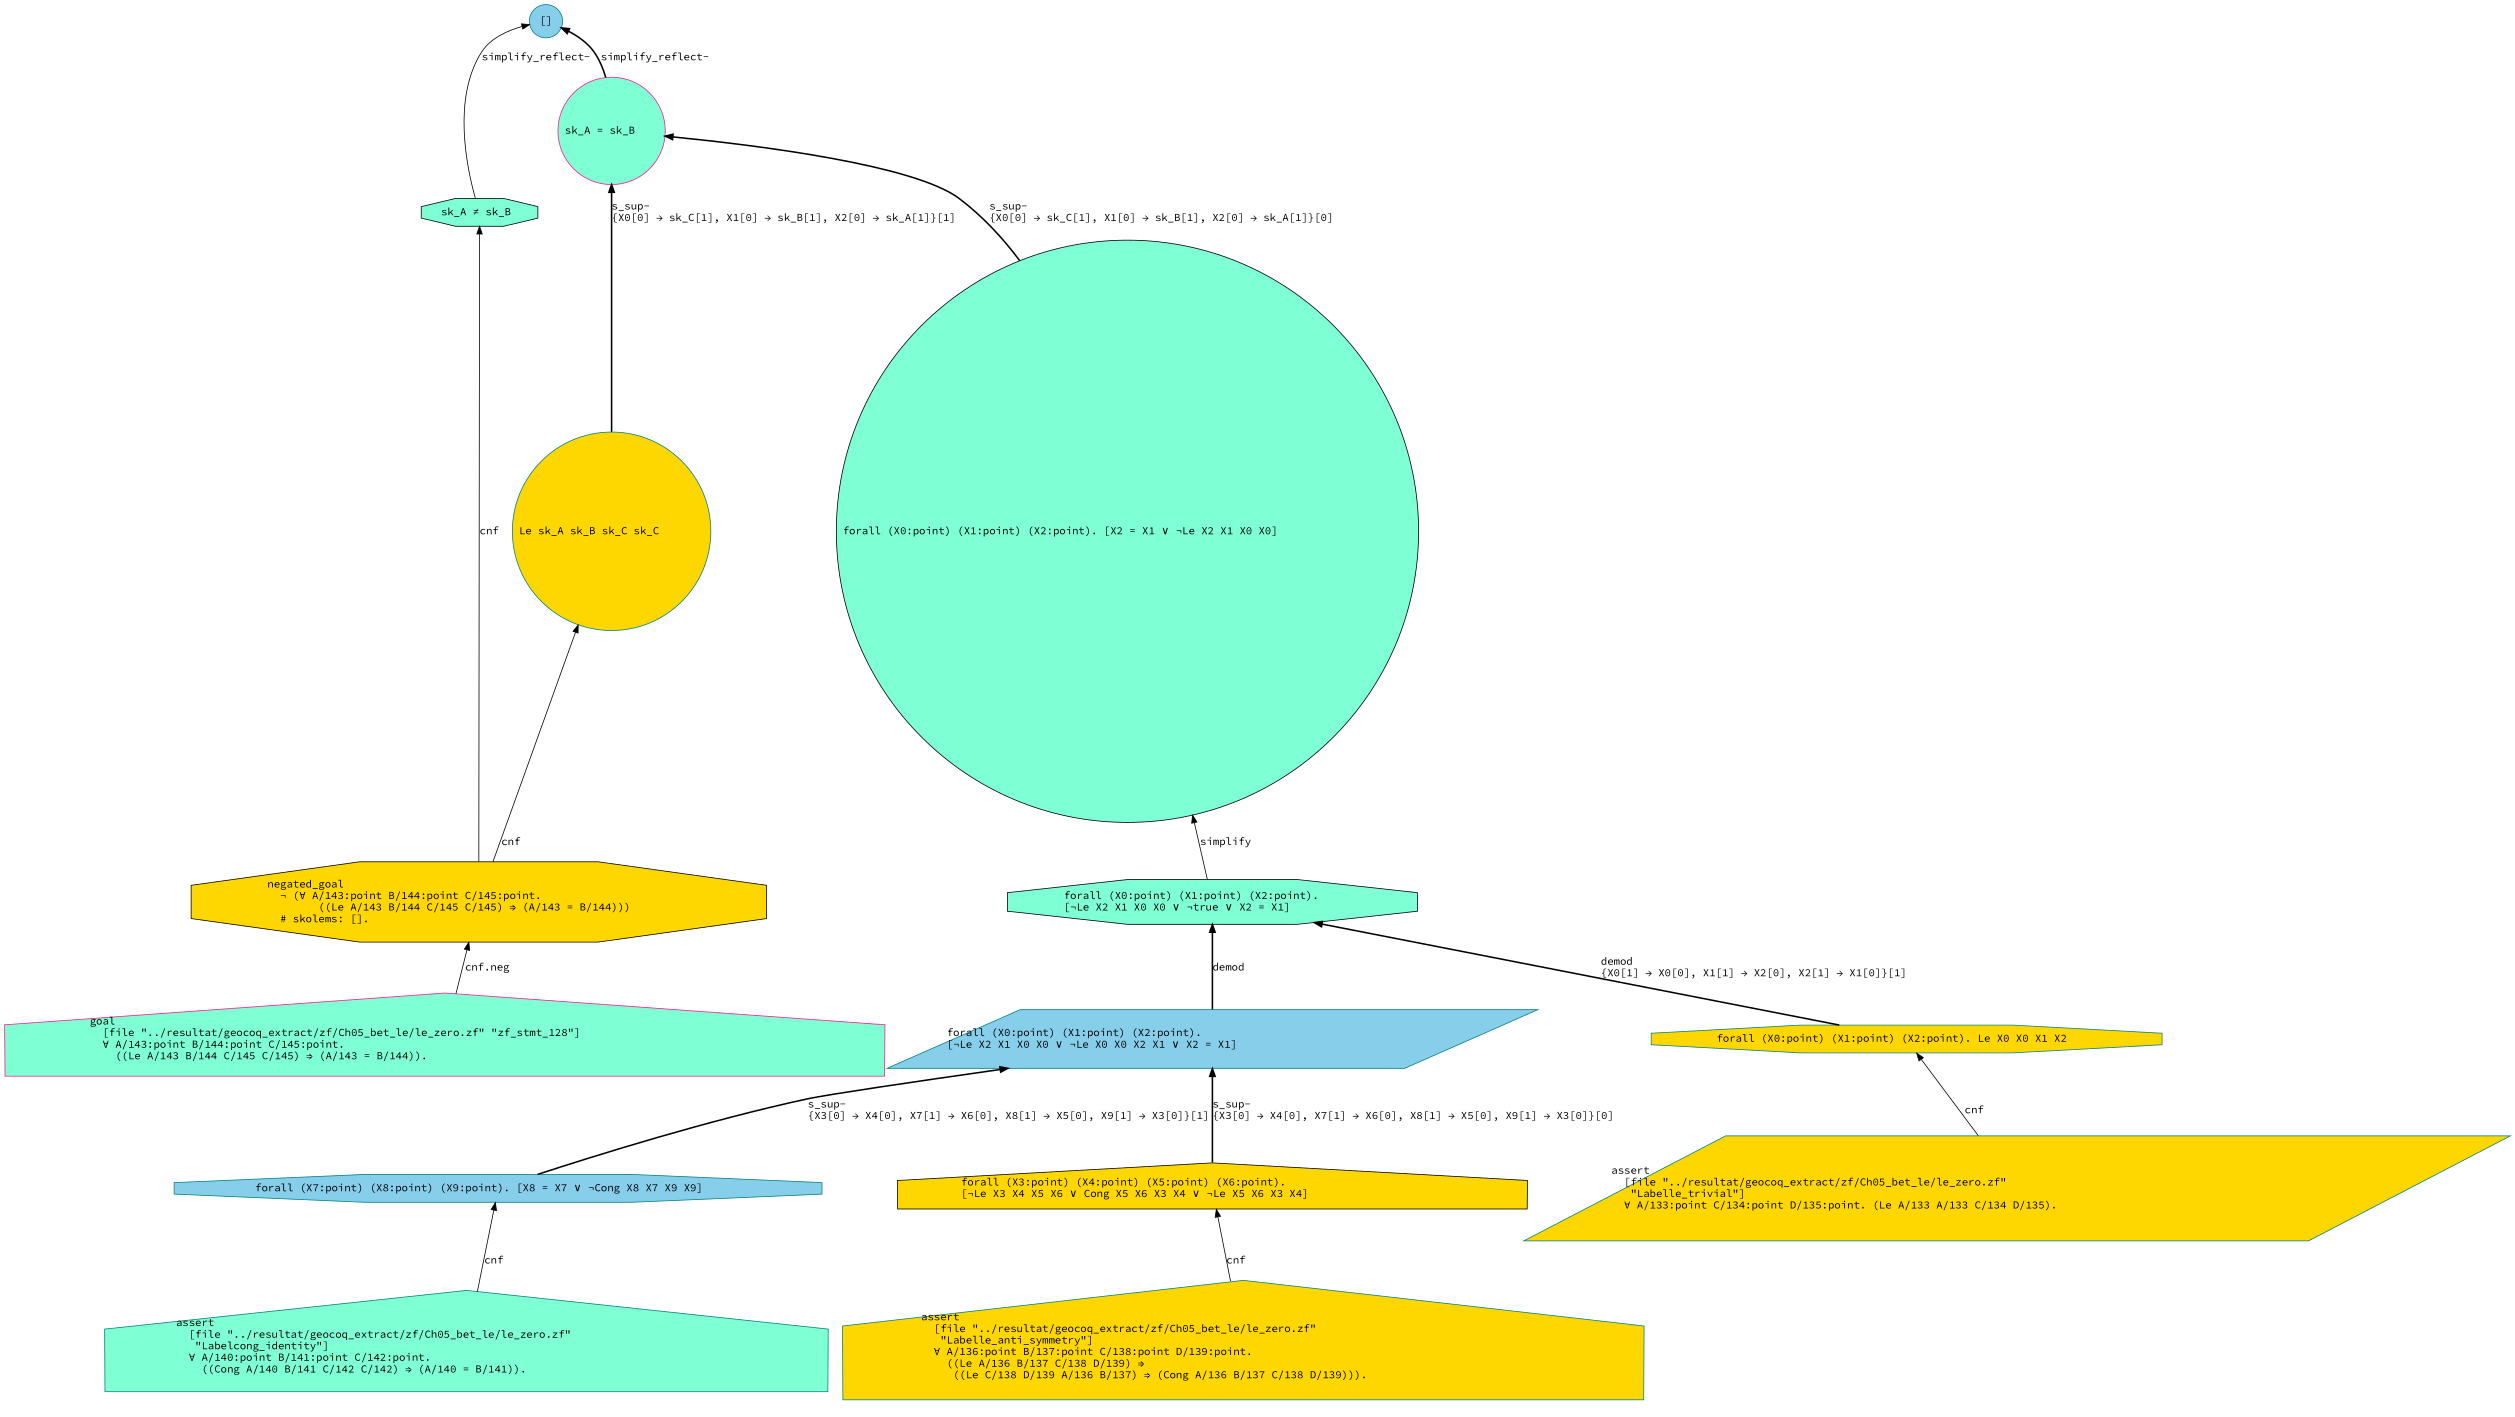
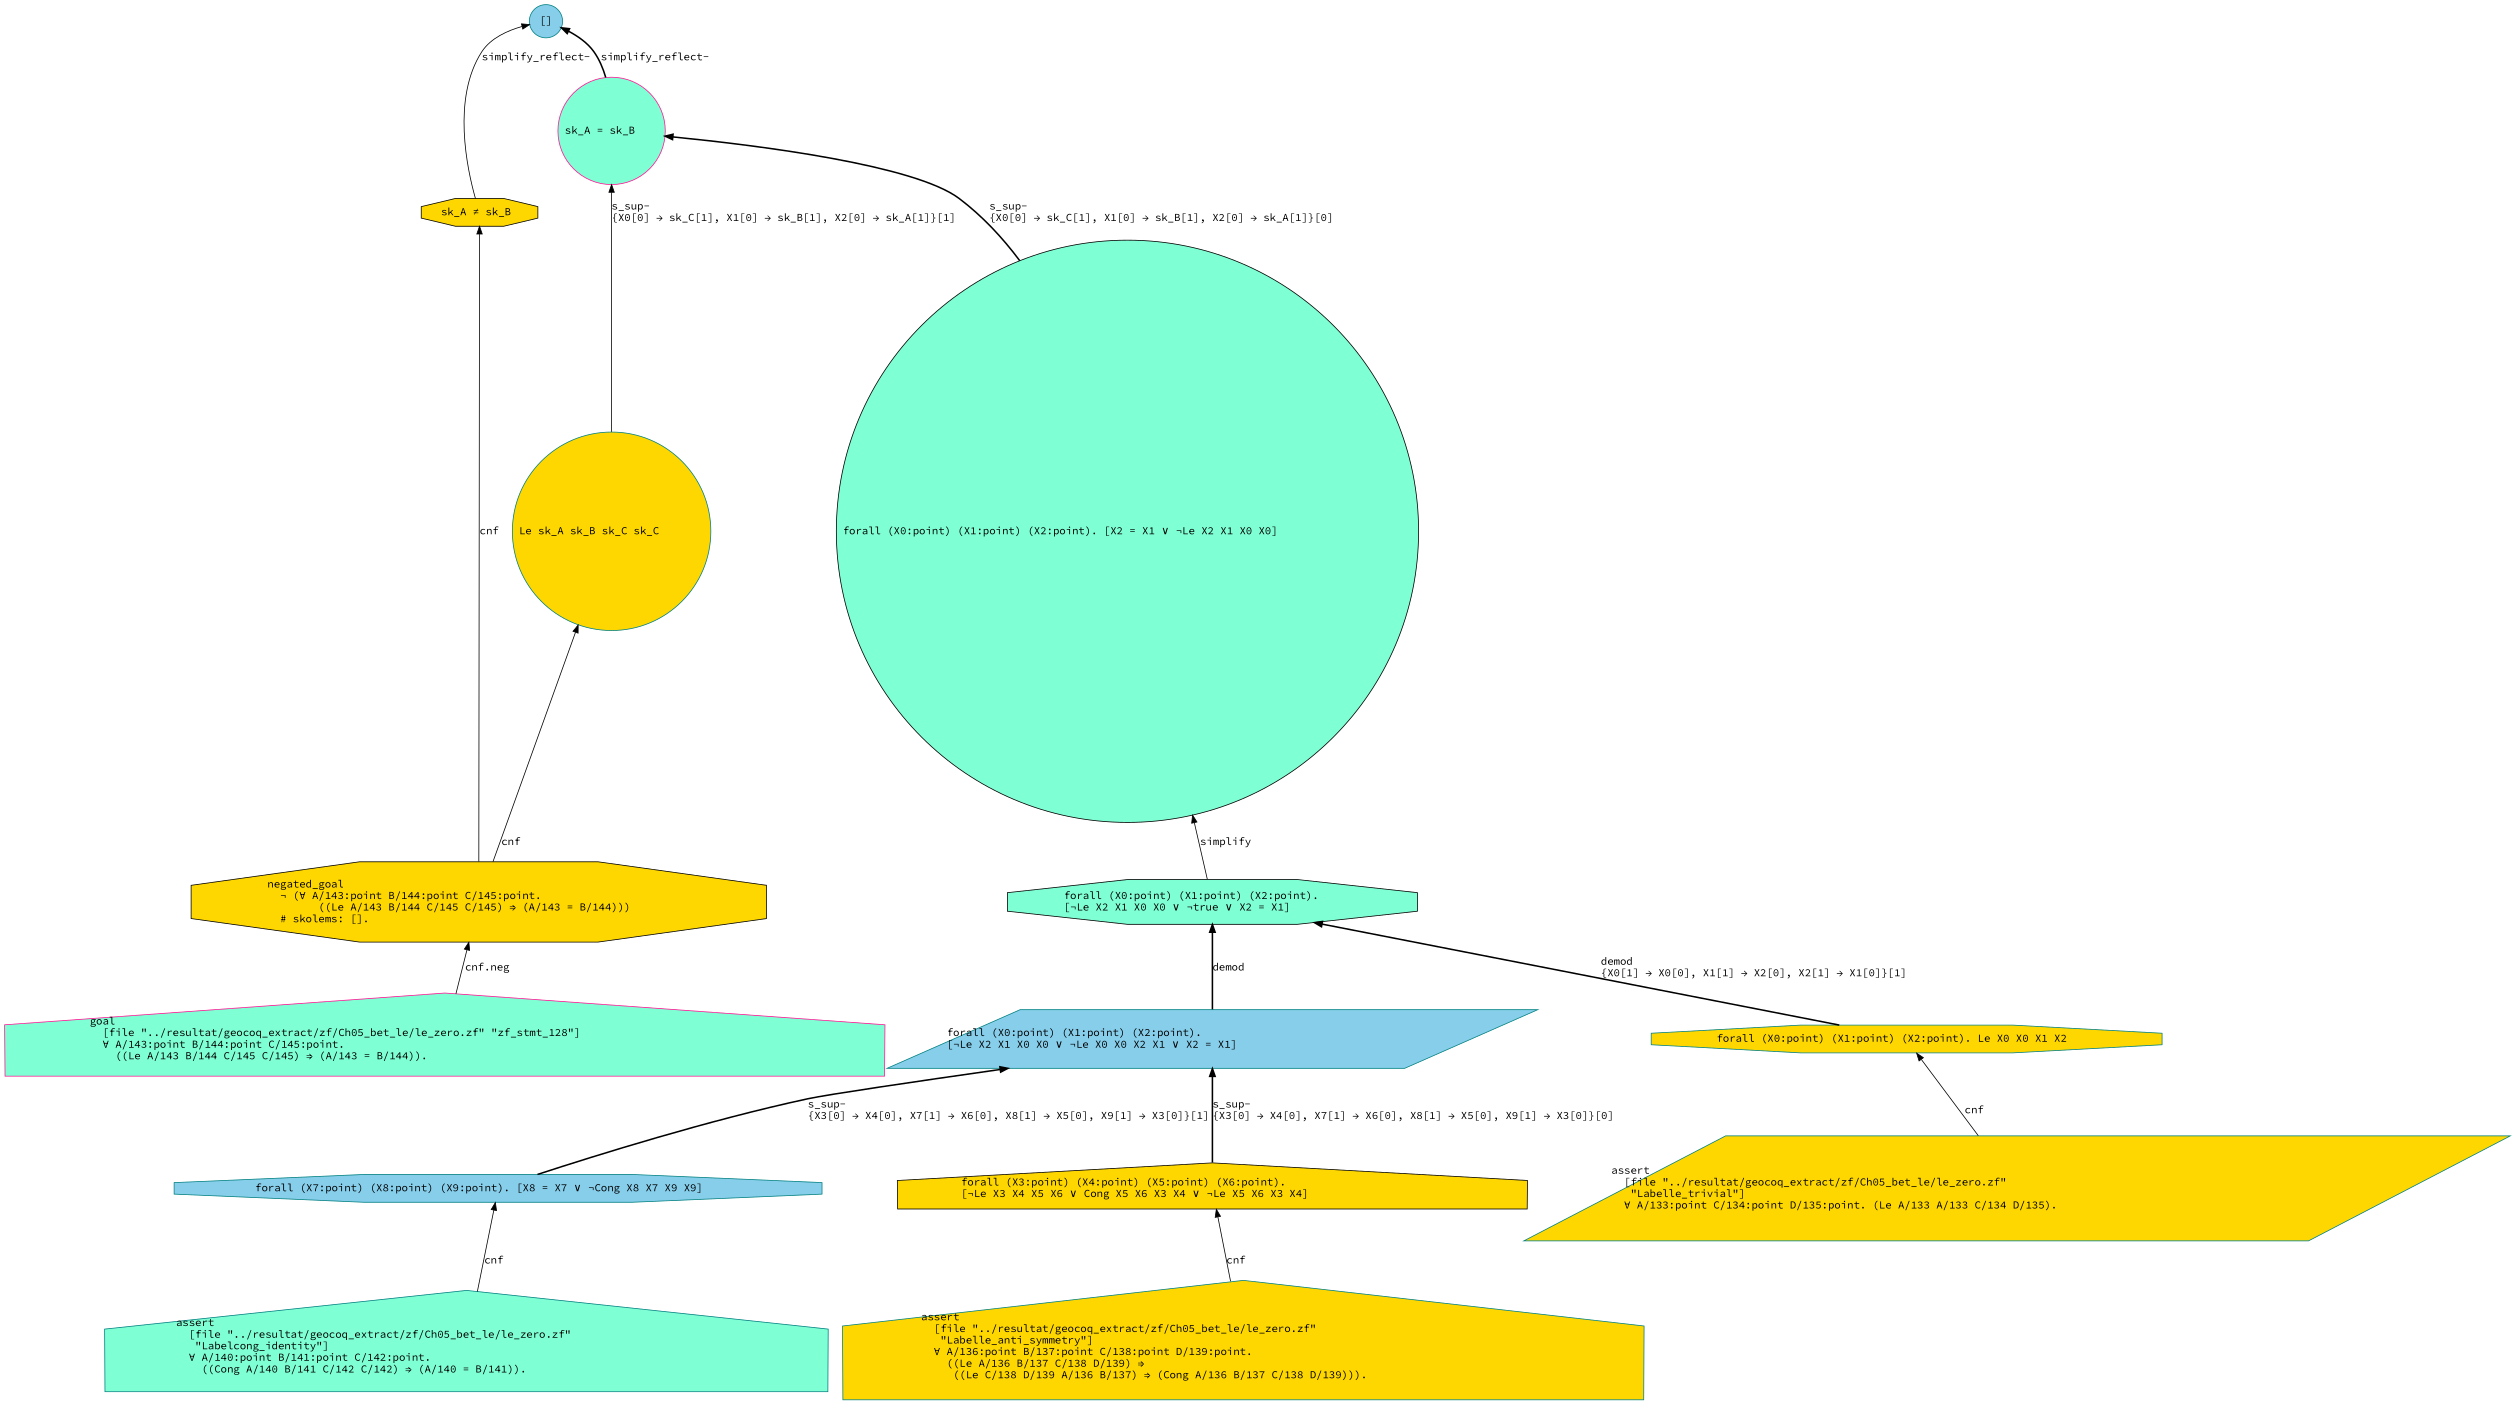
node "sk_A ≠ sk_B": fillcolor aquamarine -> gold
edge "Le sk_A sk_B sk_C sk_C" -> "sk_A = sk_B": style bold -> solid
